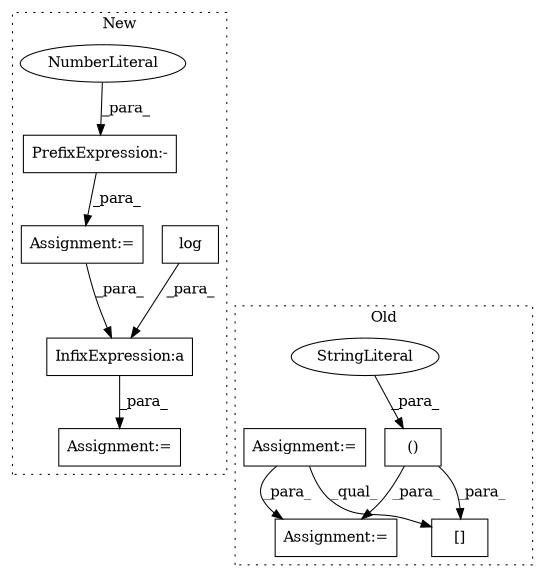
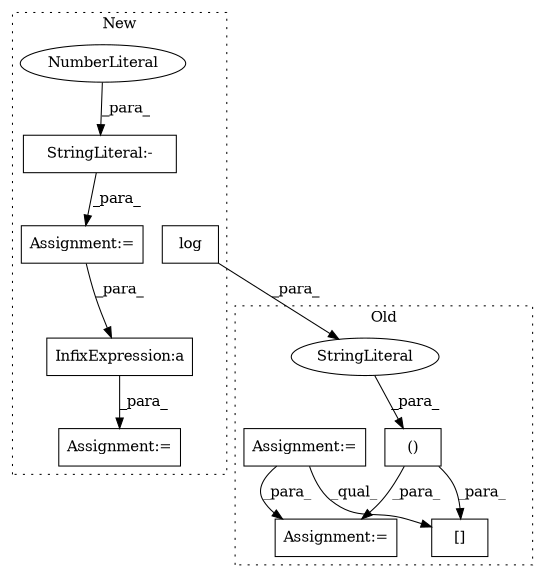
node "PrefixExpression:-": label "PrefixExpression:-" -> "StringLiteral:-"
edge "log" -> "InfixExpression:a": now "log" -> "StringLiteral"
